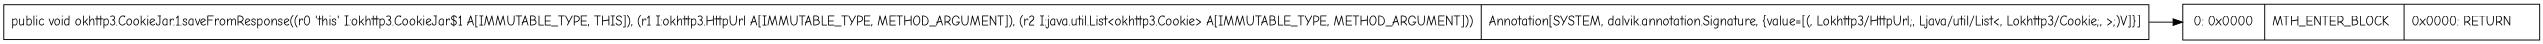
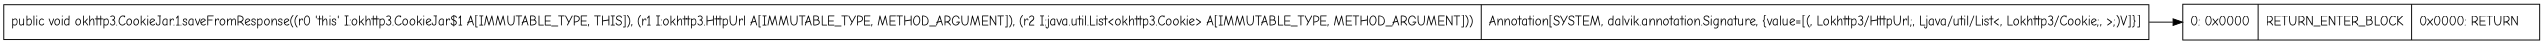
node "0: 0x0000": text "MTH_ENTER_BLOCK" -> "RETURN_ENTER_BLOCK"
